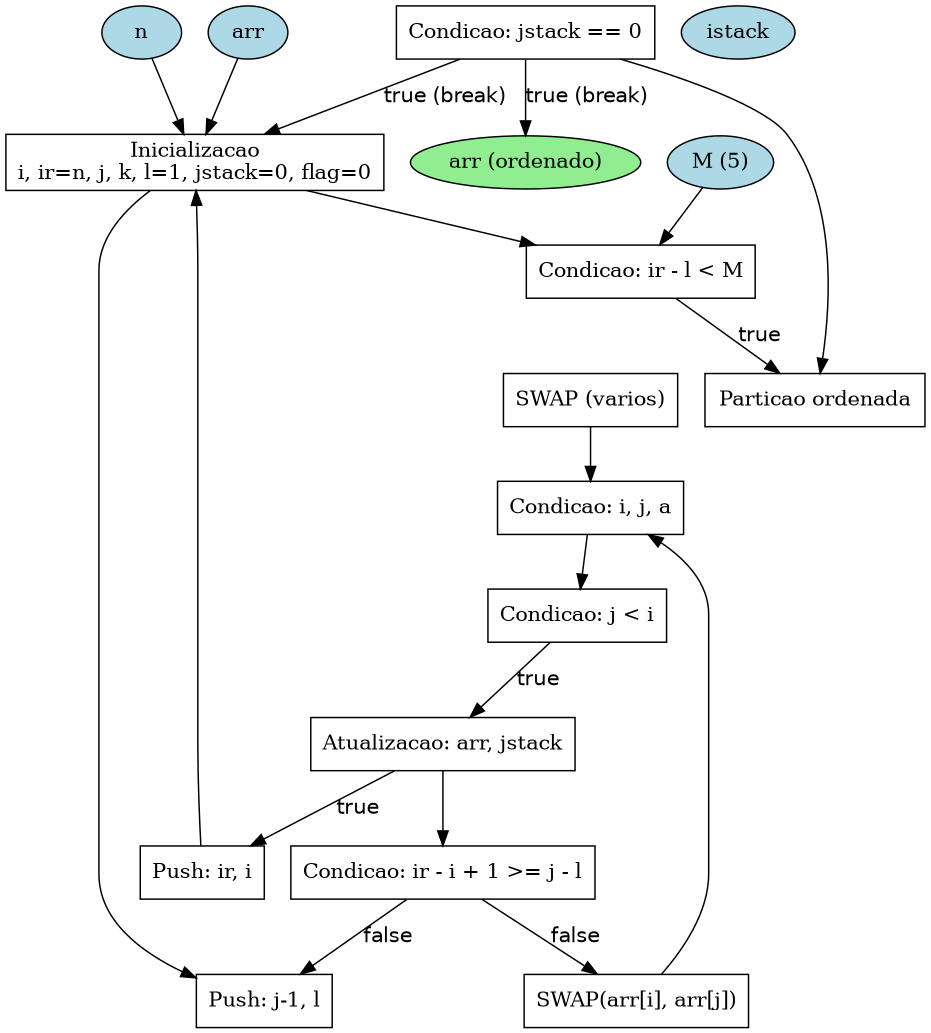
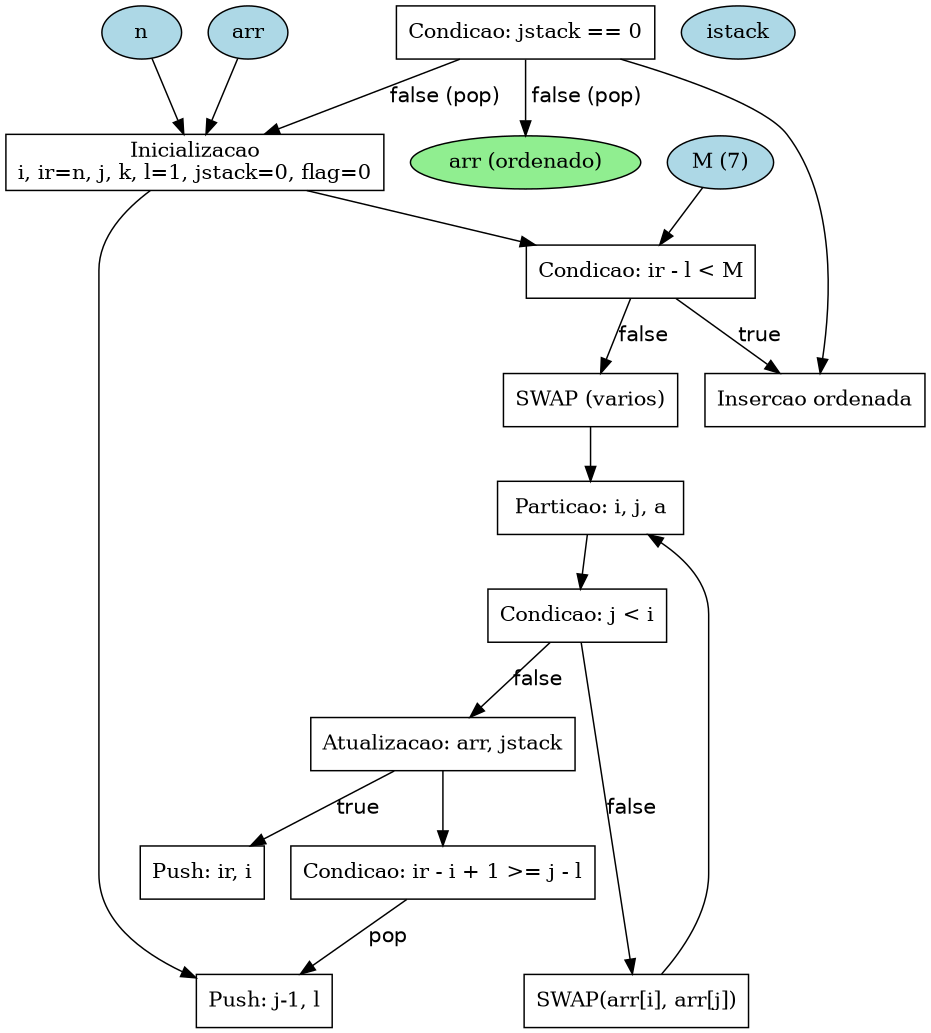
edge "Condicao: jstack == 0" -> "Inicializacao i, ir=n, j, k, l=1, jstack=0, flag=0": label "true (break)" -> "false (pop)"
edge "Condicao: jstack == 0" -> "arr (ordenado)": label "true (break)" -> "false (pop)"
node "M (5)": label "M (5)" -> "M (7)"
edge "Condicao: ir - l < M" -> "SWAP (varios)": added, label "false"
node "Particao ordenada": label "Particao ordenada" -> "Insercao ordenada"
node "Condicao: i, j, a": label "Condicao: i, j, a" -> "Particao: i, j, a"
edge "Push: ir, i" -> "Inicializacao i, ir=n, j, k, l=1, jstack=0, flag=0": removed
edge "Condicao: j < i" -> "Atualizacao: arr, jstack": label "true" -> "false"
edge "Condicao: ir - i + 1 >= j - l" -> "SWAP(arr[i], arr[j])": now "Condicao: j < i" -> "SWAP(arr[i], arr[j])"
edge "Condicao: ir - i + 1 >= j - l" -> "Push: j-1, l": label "false" -> "pop"
